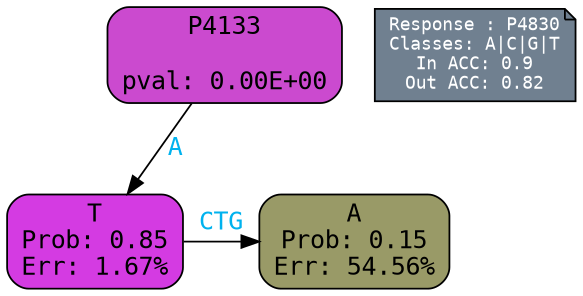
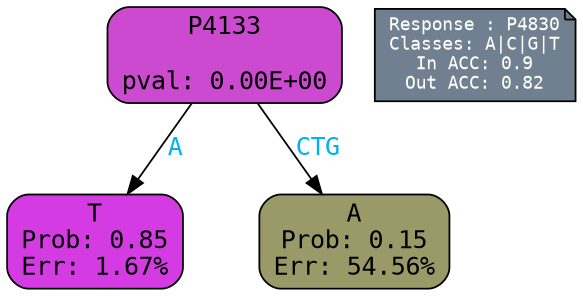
edge "T Prob: 0.85 Err: 1.67%" -> "A Prob: 0.15 Err: 54.56%": now "P4133 pval: 0.00E+00" -> "A Prob: 0.15 Err: 54.56%"
